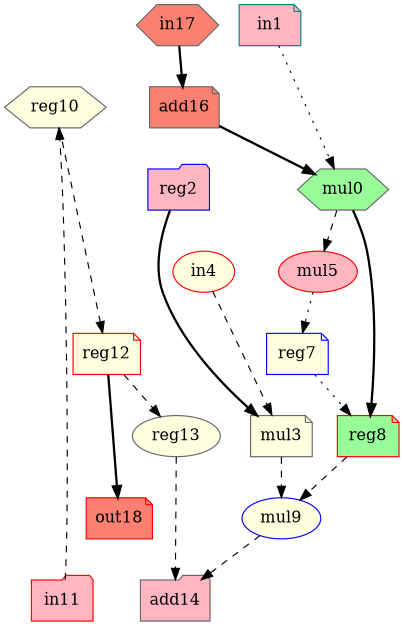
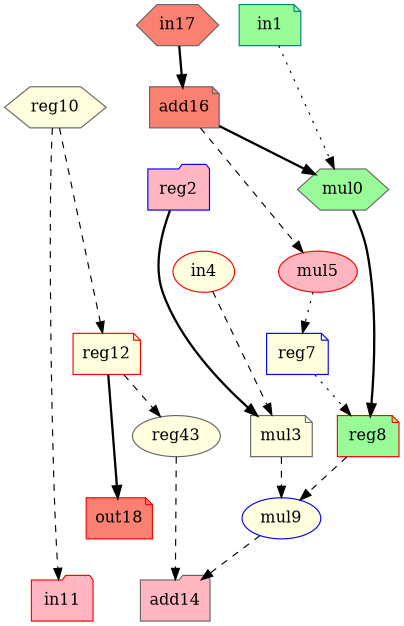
node "in1": fillcolor lightpink -> palegreen
edge "mul0" -> "mul5": now "add16" -> "mul5"
edge "in11" -> "reg10": reversed
node "reg13": label "reg13" -> "reg43"
